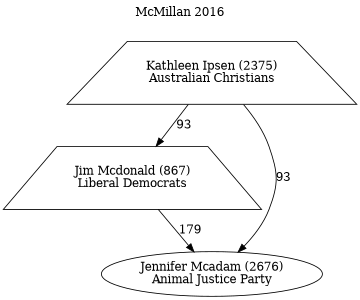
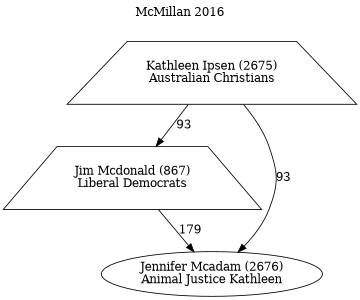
node "Kathleen Ipsen (2375) Australian Christians": label "Kathleen Ipsen (2375) Australian Christians" -> "Kathleen Ipsen (2675) Australian Christians"
node "Jennifer Mcadam (2676) Animal Justice Party": label "Jennifer Mcadam (2676) Animal Justice Party" -> "Jennifer Mcadam (2676) Animal Justice Kathleen"
